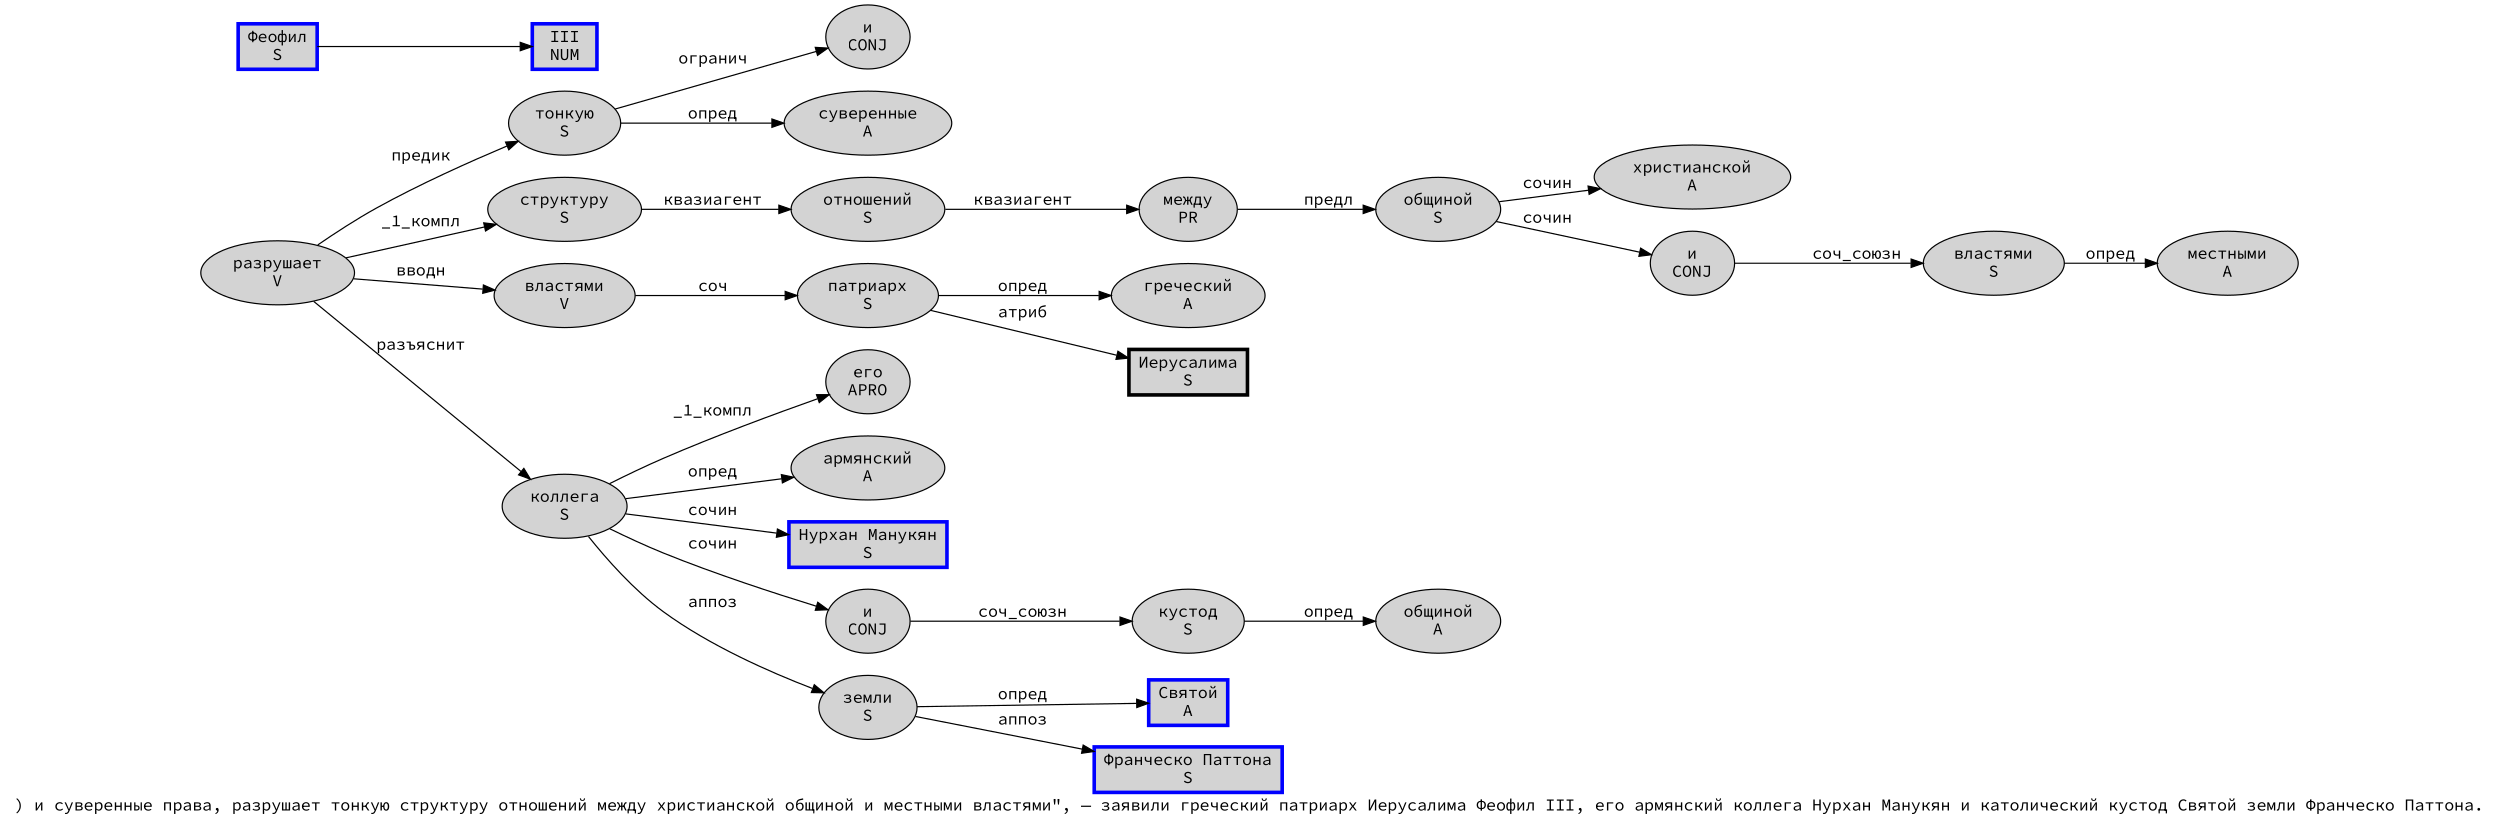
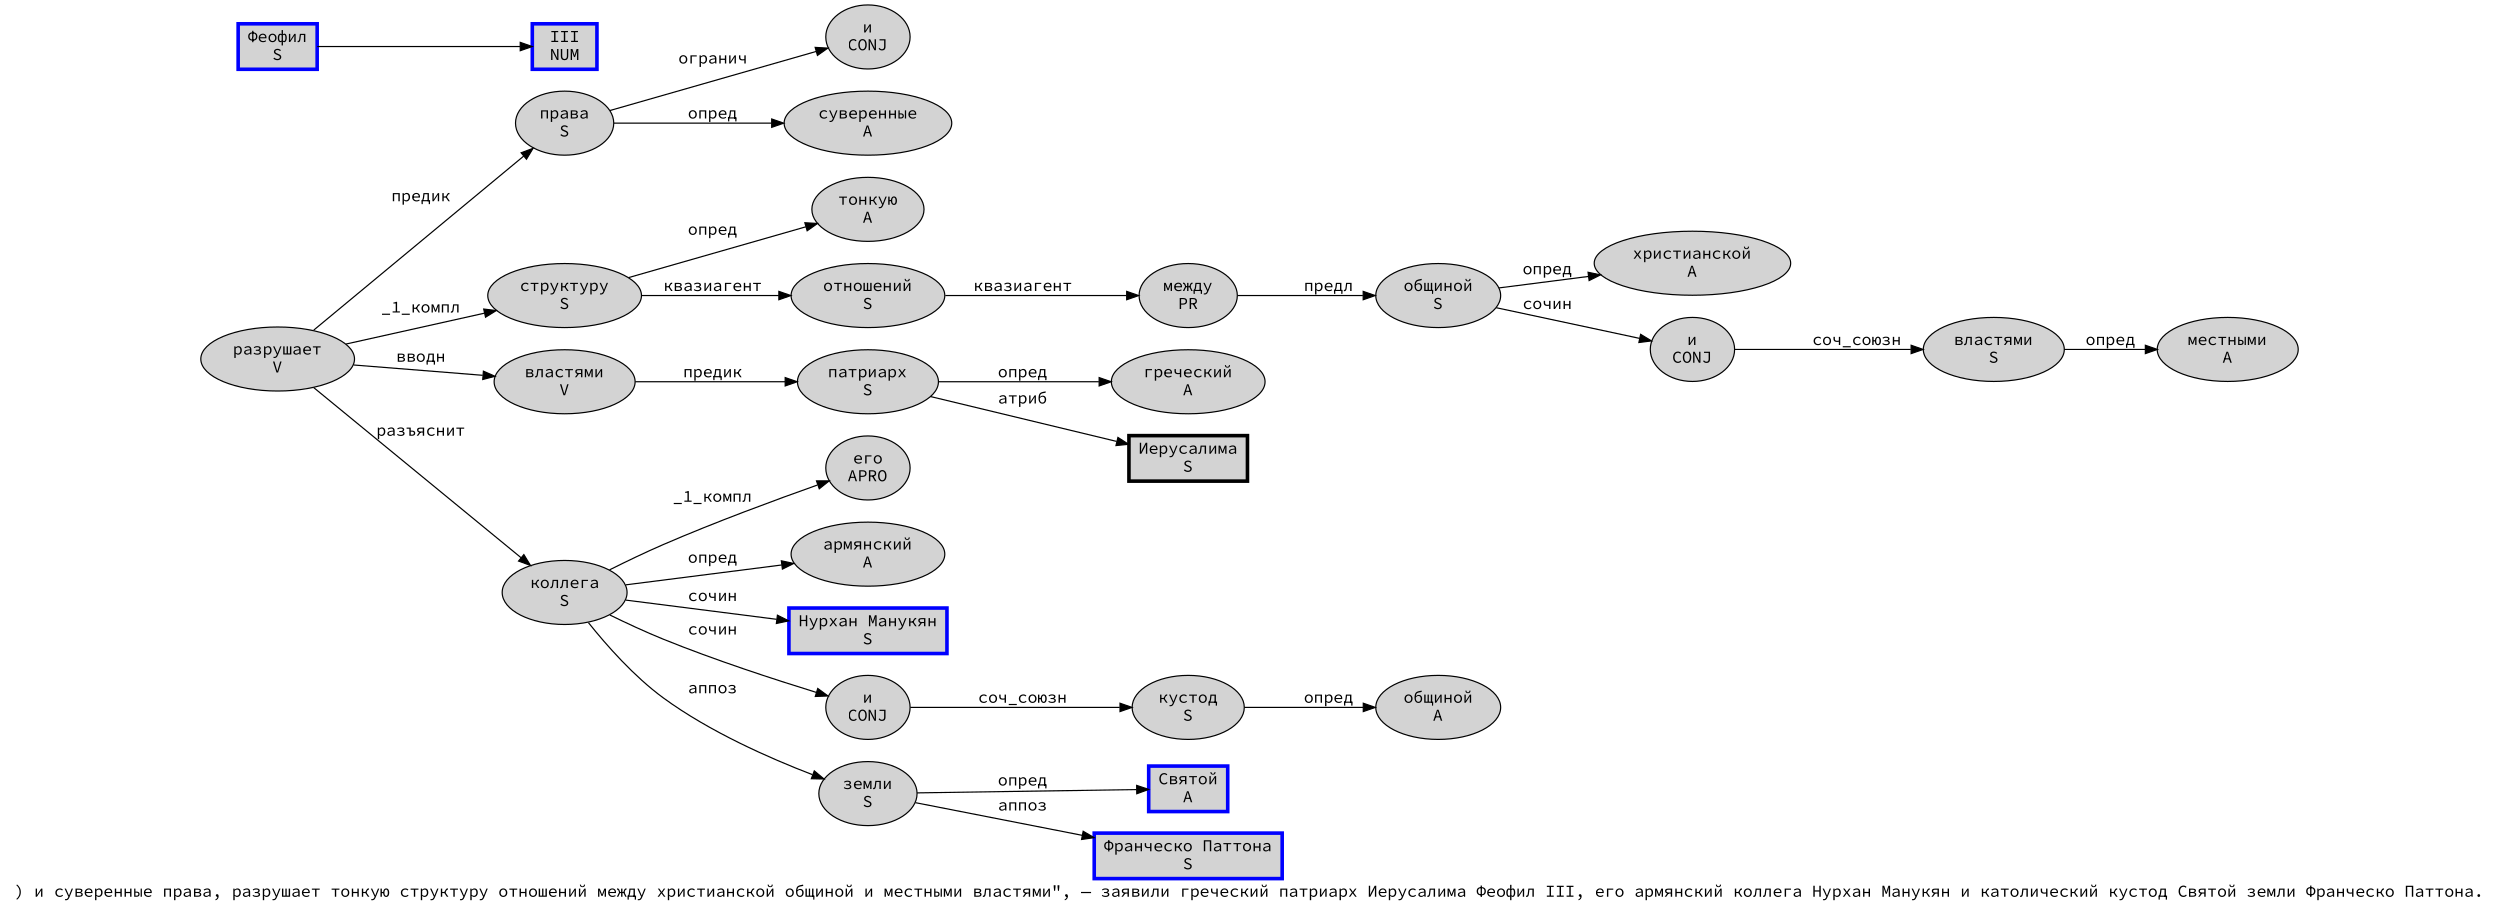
node "тонкую S": label "тонкую S" -> "права S"
edge "общиной S" -> "христианской A": label "сочин" -> "опред"
node "тонкую A": added
edge "властями V" -> "патриарх S": label "соч" -> "предик"
